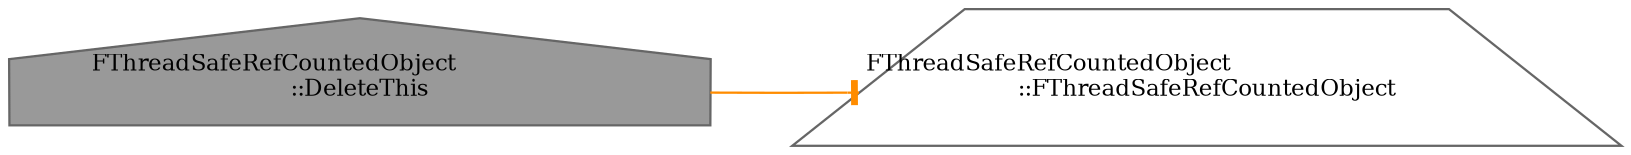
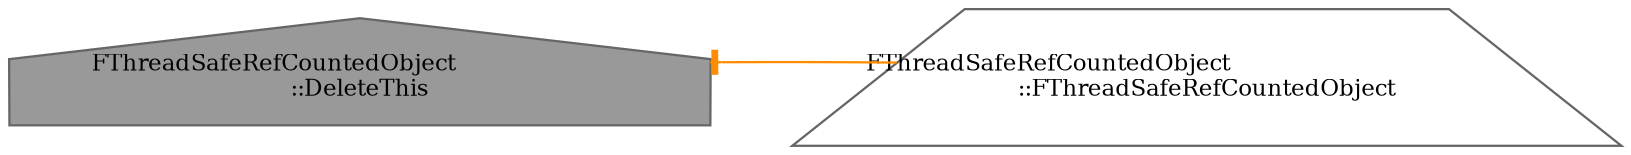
edge "FThreadSafeRefCountedObject ::DeleteThis" -> "FThreadSafeRefCountedObject ::FThreadSafeRefCountedObject": reversed
